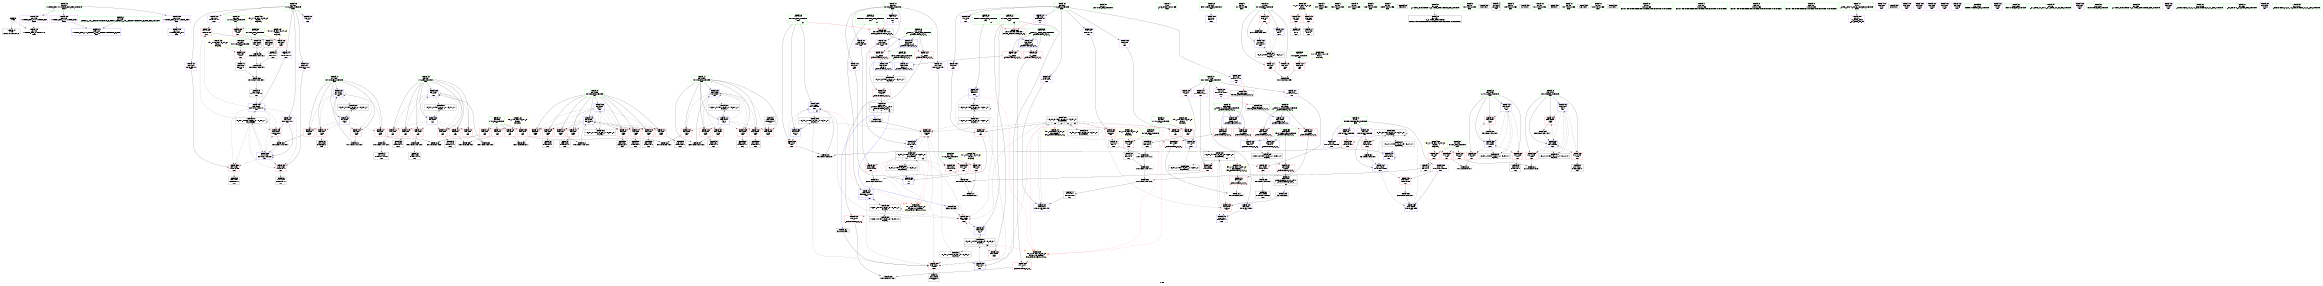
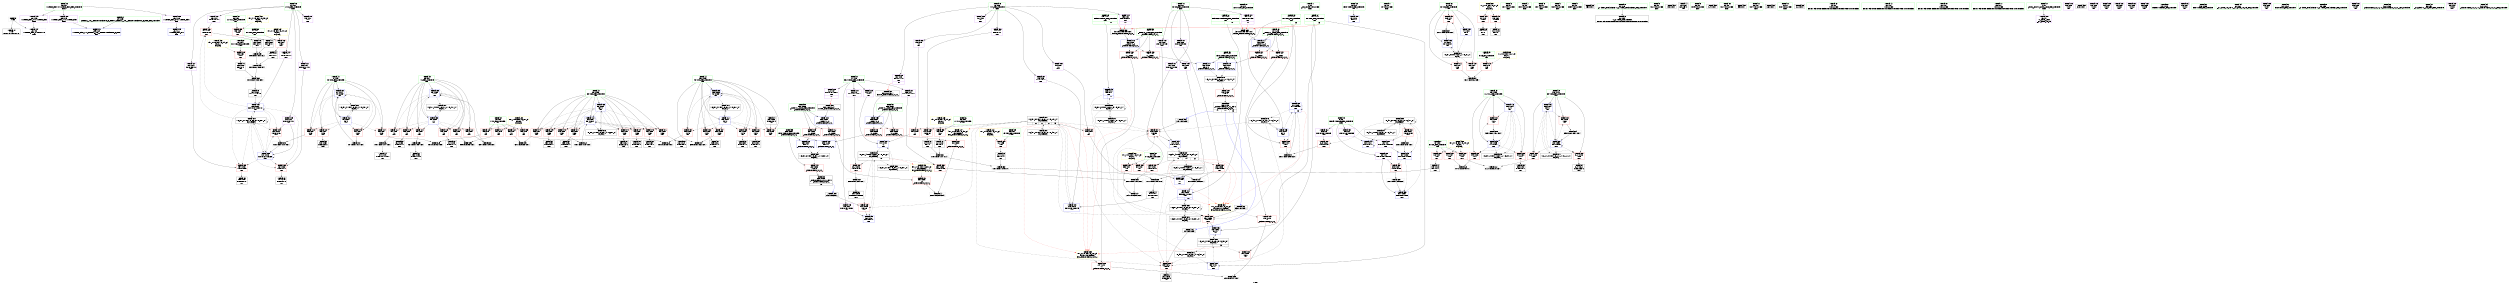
edge "NodeID: 102" -> "NodeID: 206": reversed
